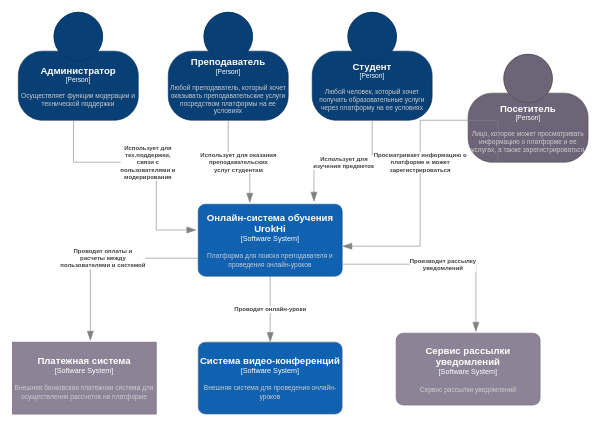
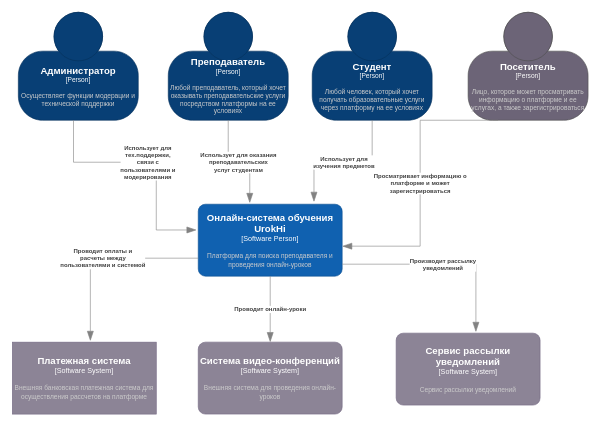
node "Посетитель [Person] Лицо, которое может просматривать информацию о платформе и ее услугах, а также зарегистрироваться": moved (528, 108) -> (528, 66)
node "Онлайн-система обучения UrokHi [Software System] Платформа для поиска преподавателя и проведения онлайн-уроков": label "Онлайн-система обучения UrokHi [Software System] Платформа для поиска преподавателя и проведения онлайн-уроков" -> "Онлайн-система обучения UrokHi [Software Person] Платформа для поиска преподавателя и проведения онлайн-уроков"
node "Система видео-конференций [Software System] Внешняя система для проведения онлайн-уроков": fillcolor #1061b0 -> #8c8496
